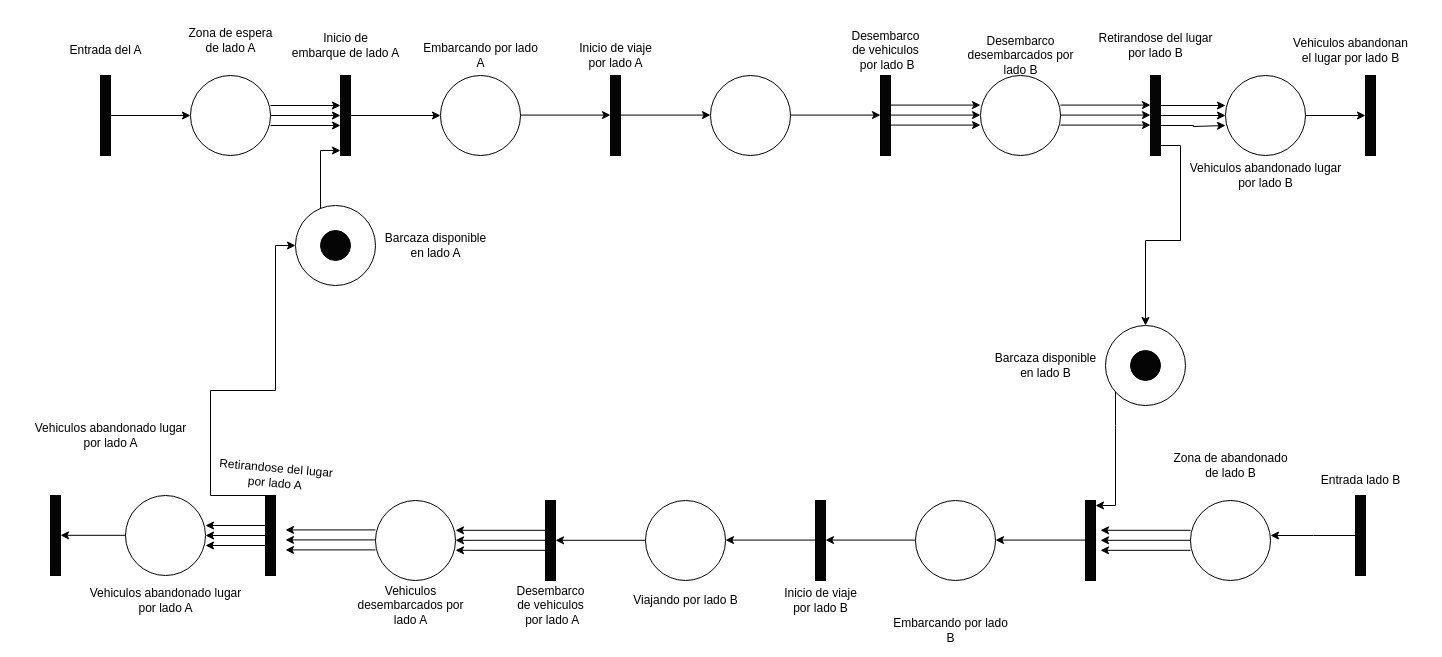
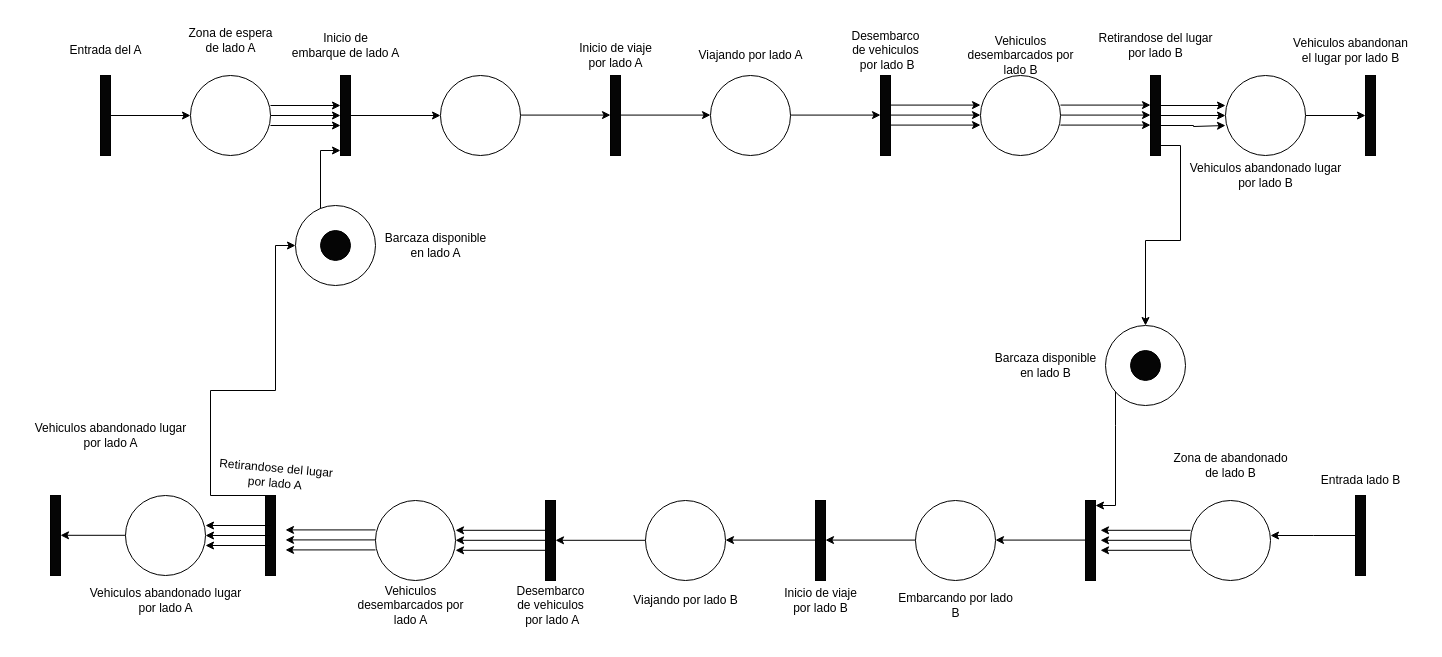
node "Embarcando por lado A": removed
node "Viajando por lado A": added
node "Desembarco desembarcados por lado B": label "Desembarco desembarcados por lado B" -> "Vehiculos desembarcados por lado B"
node "Embarcando por lado B": moved (951, 631) -> (956, 606)
